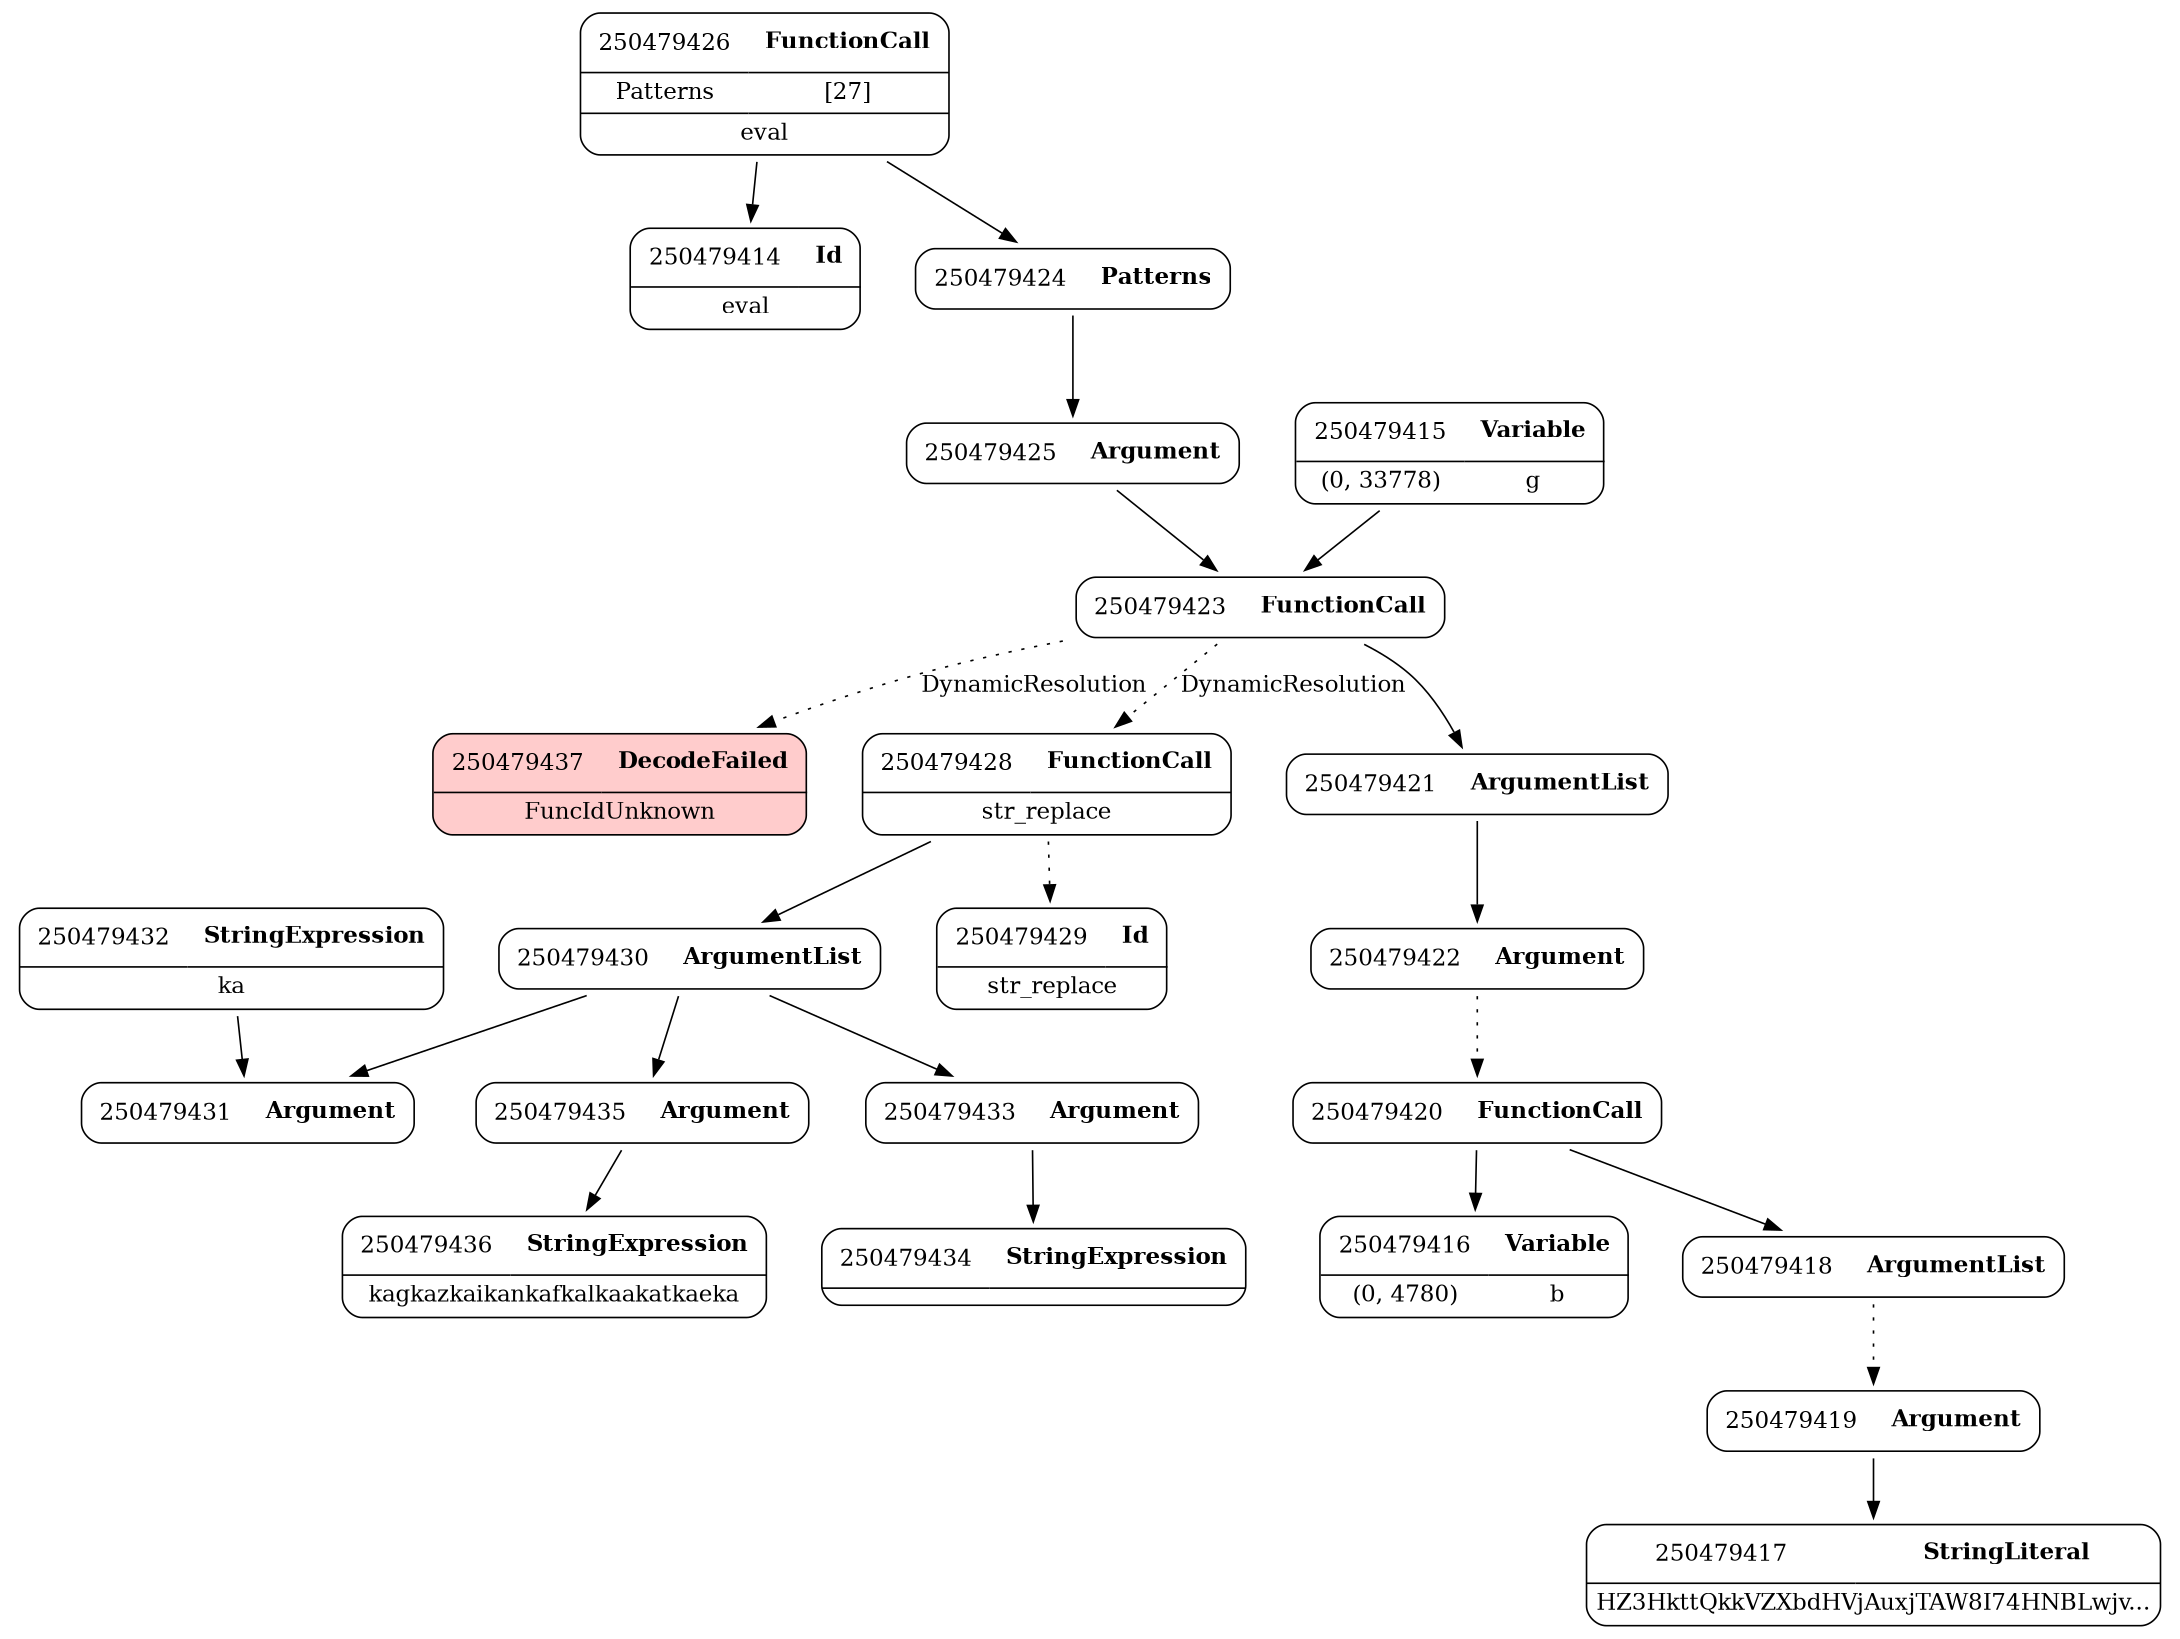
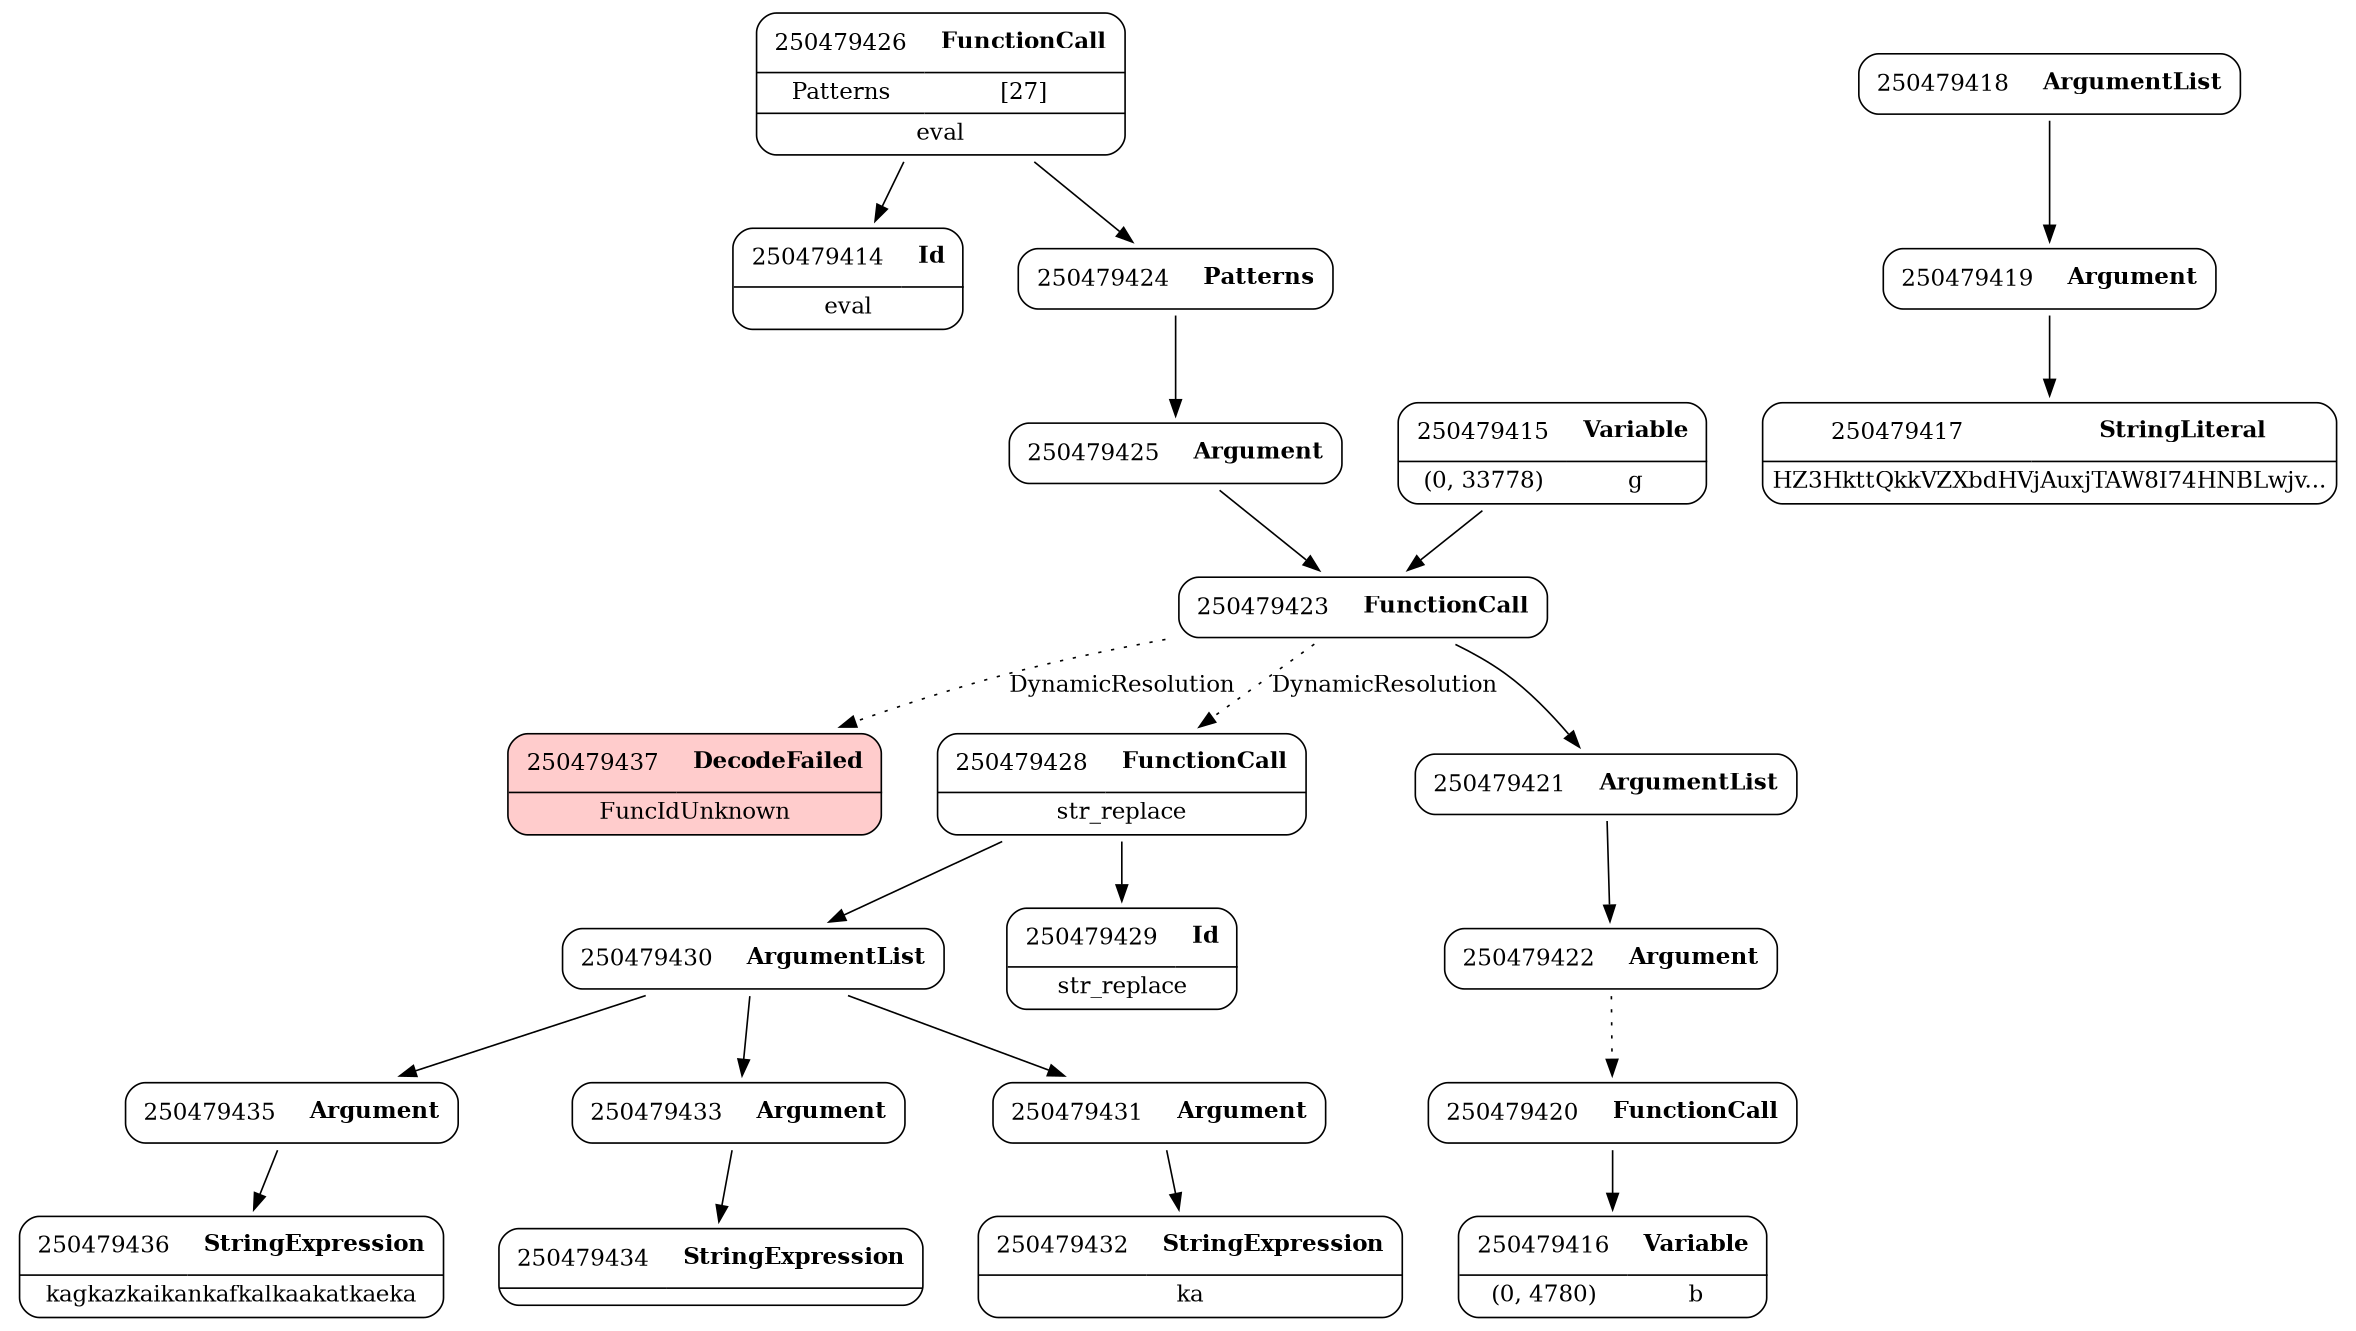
edge "250479428" -> "250479429": style dotted -> solid
edge "250479432" -> "250479431": reversed
edge "250479420" -> "250479418": removed
edge "250479418" -> "250479419": style dotted -> solid
